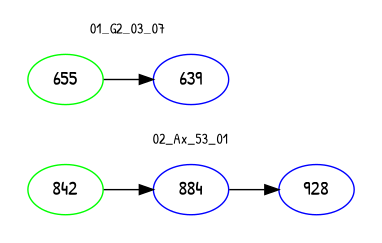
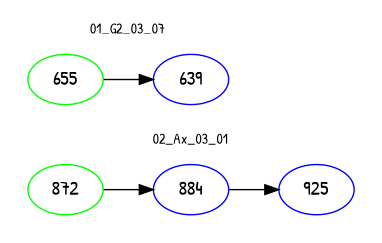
cluster "02_Ax_53_01": label "02_Ax_53_01" -> "02_Ax_03_01"
node "842": label "842" -> "872"
node "928": label "928" -> "925"
